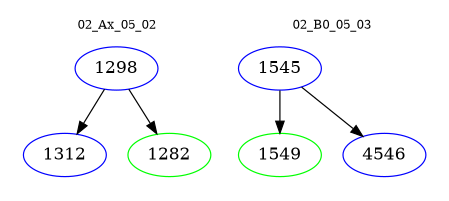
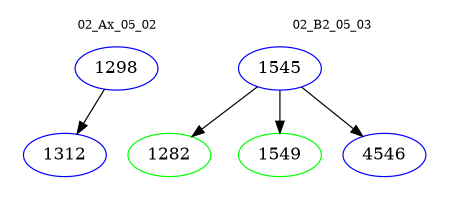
cluster "02_B0_05_03": label "02_B0_05_03" -> "02_B2_05_03"
edge "1298" -> "1282": now "1545" -> "1282"
